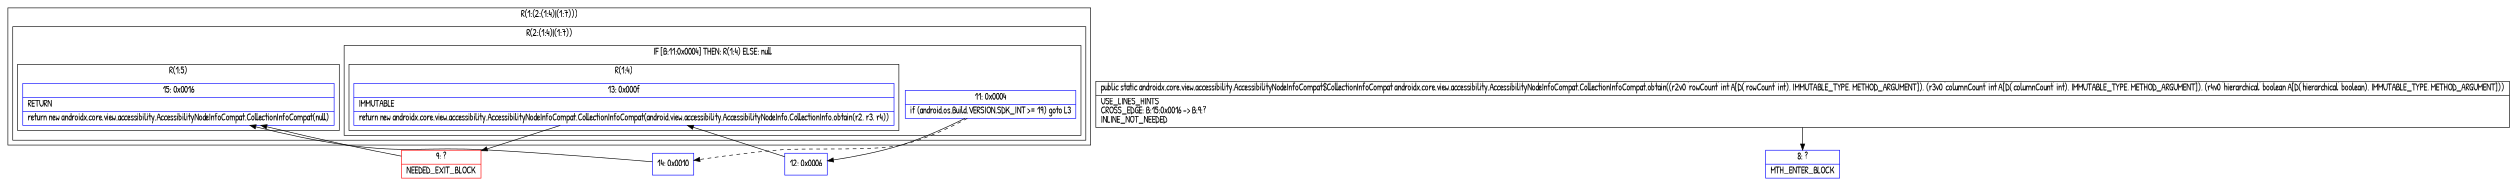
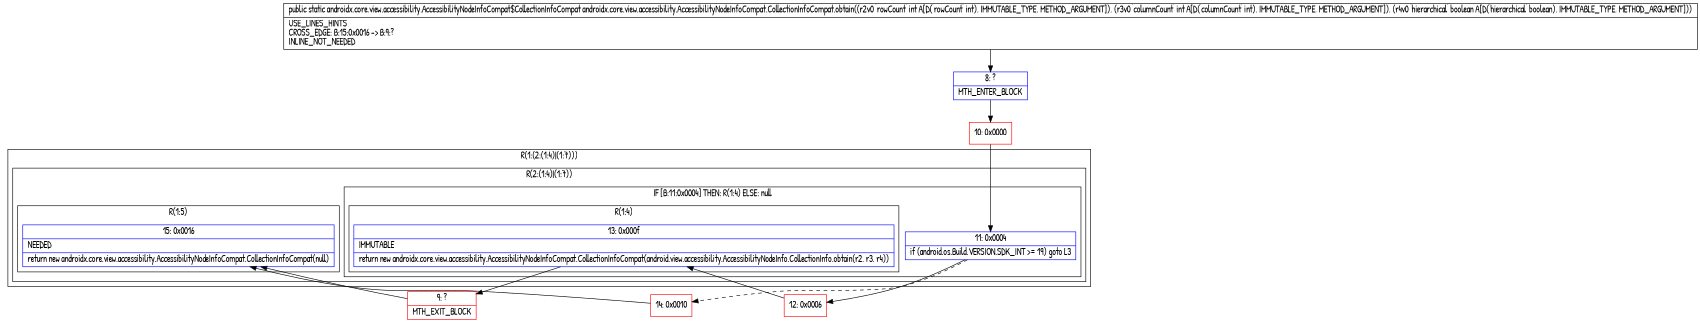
node "15: 0x0016": text "RETURN" -> "NEEDED"
node "10: 0x0000": added
node "14: 0x0010": color blue -> red
node "12: 0x0006": color blue -> red
node "9: ?": text "NEEDED_EXIT_BLOCK" -> "MTH_EXIT_BLOCK"
